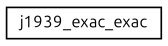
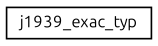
node "j1939_exac_exac": label "j1939_exac_exac" -> "j1939_exac_typ"
